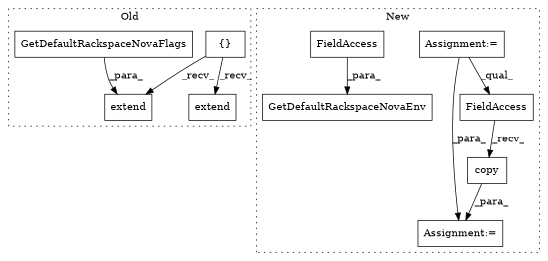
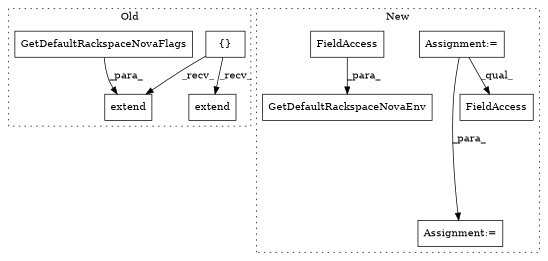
node "copy": removed
